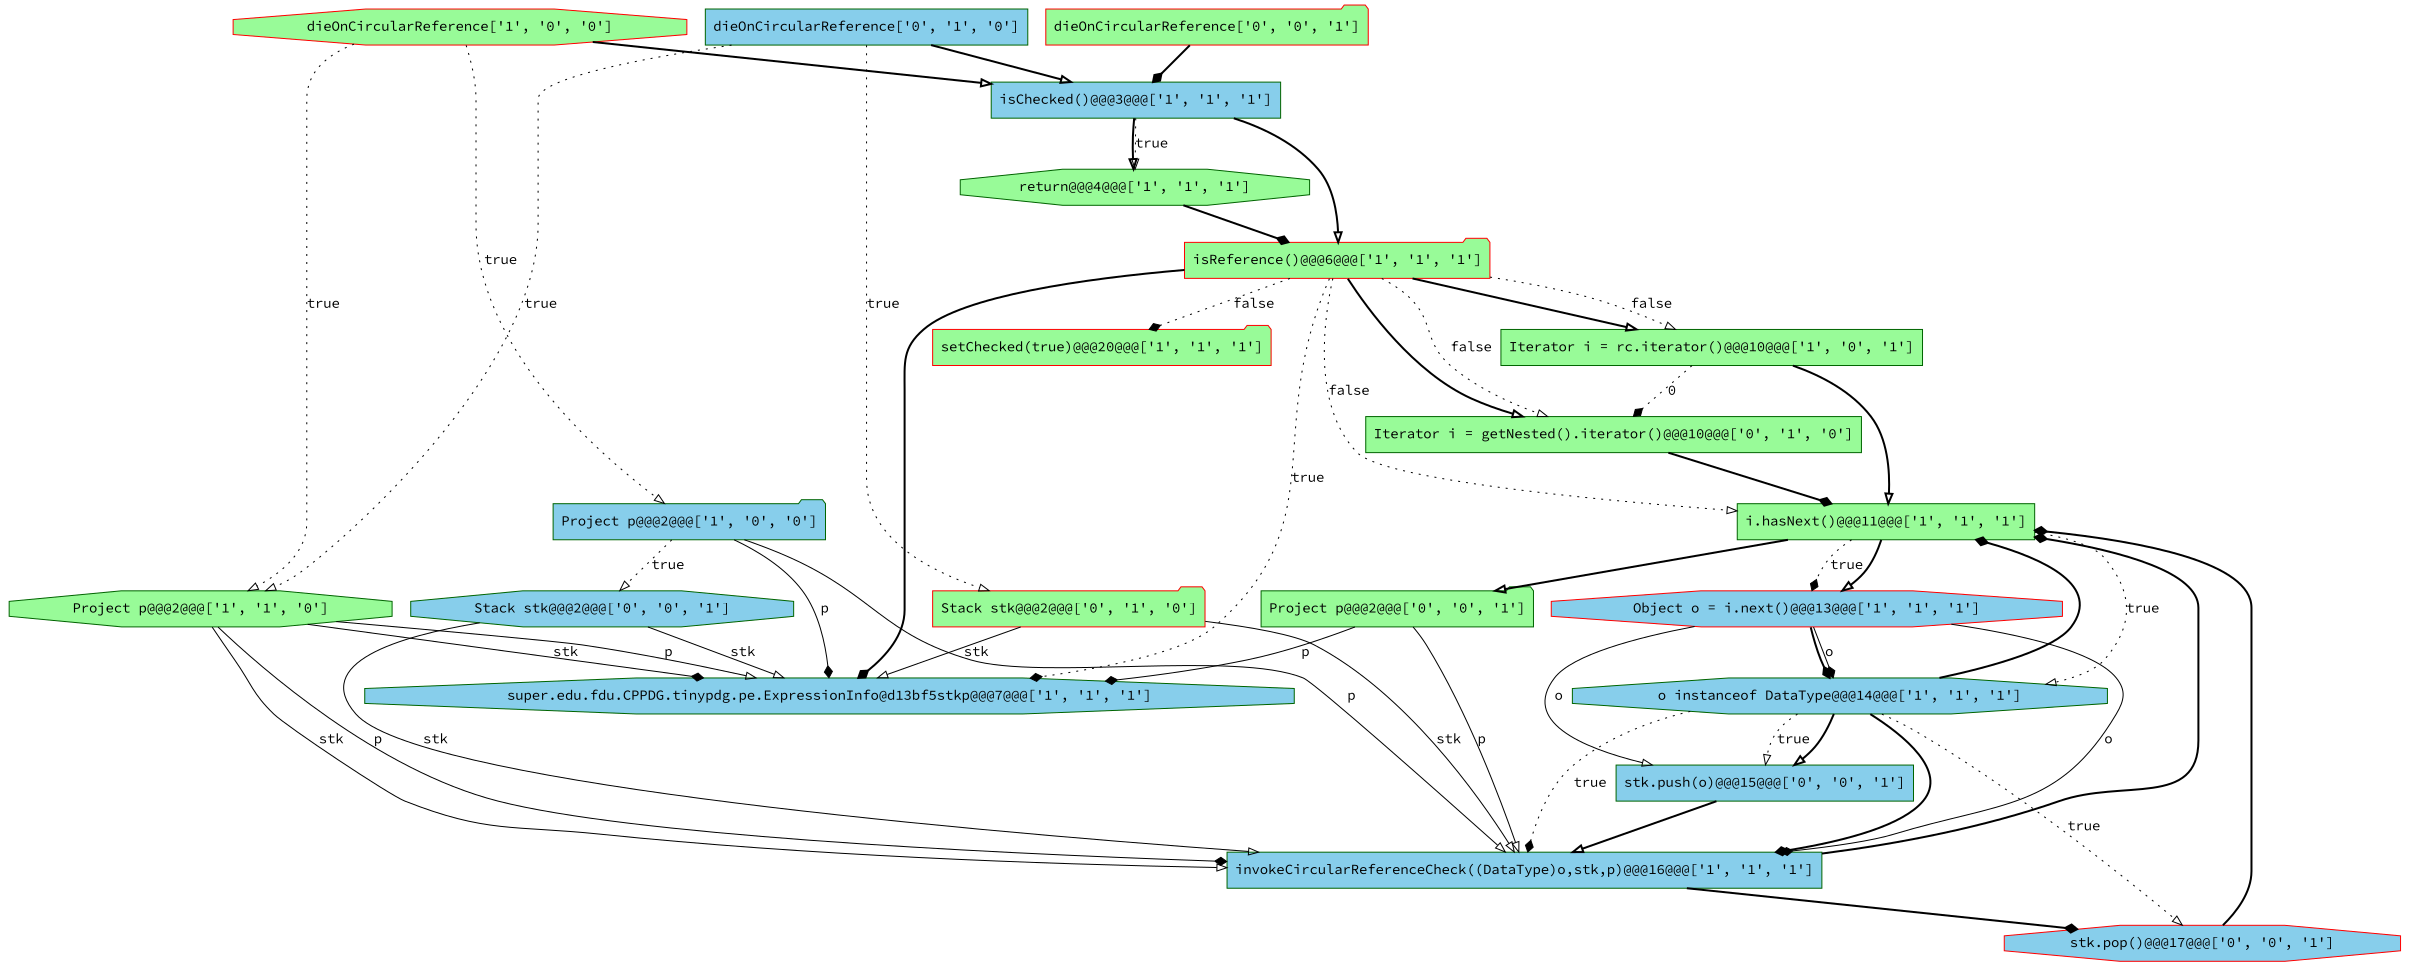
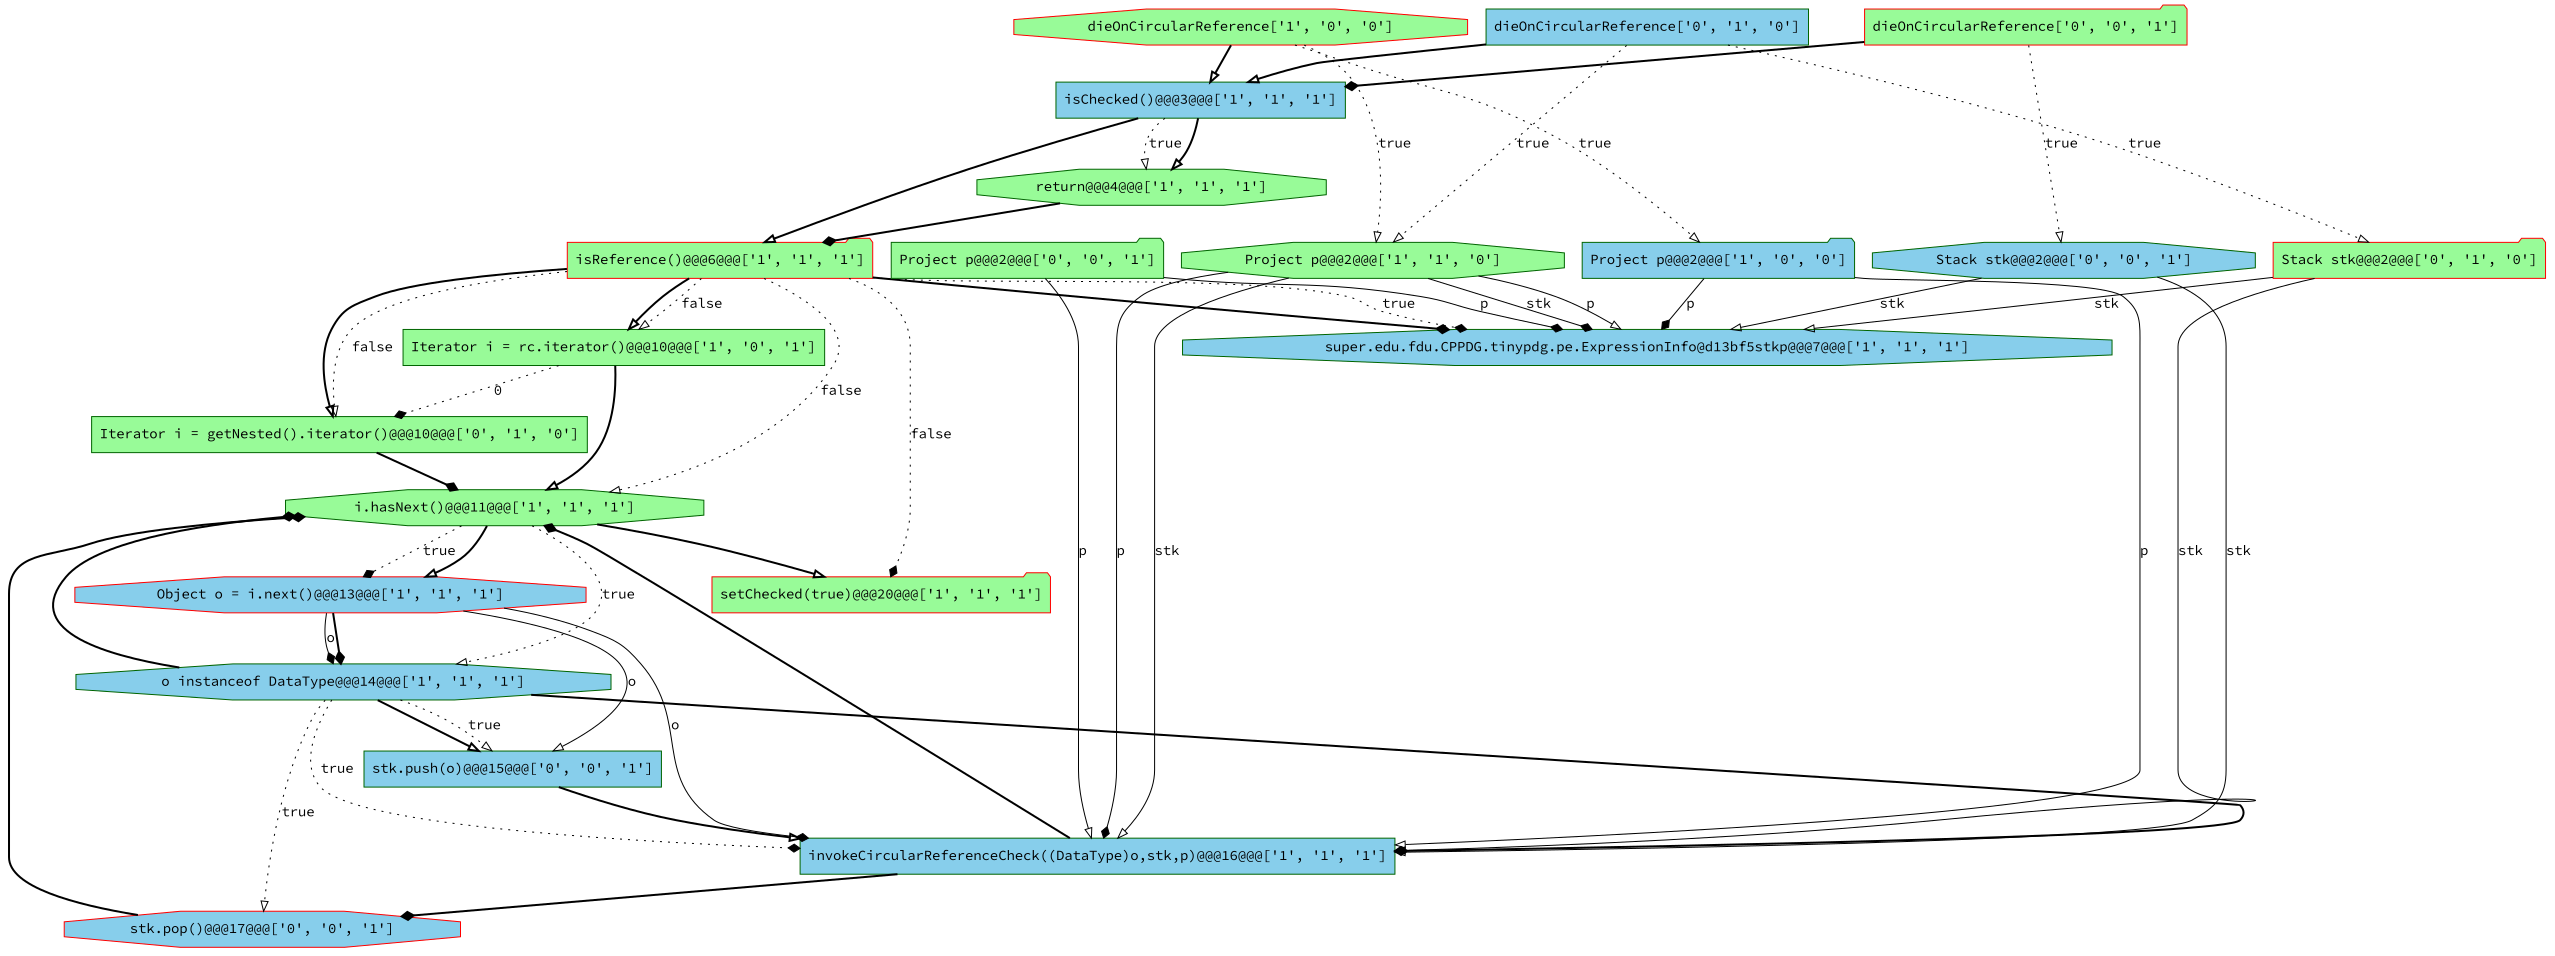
node "i.hasNext()@@@11@@@['1', '1', '1']": shape box -> octagon
edge "Project p@@@2@@@['1', '0', '0']" -> "Stack stk@@@2@@@['0', '0', '1']": now "dieOnCircularReference['0', '0', '1']" -> "Stack stk@@@2@@@['0', '0', '1']"
edge "i.hasNext()@@@11@@@['1', '1', '1']" -> "Project p@@@2@@@['0', '0', '1']": now "i.hasNext()@@@11@@@['1', '1', '1']" -> "setChecked(true)@@@20@@@['1', '1', '1']"
